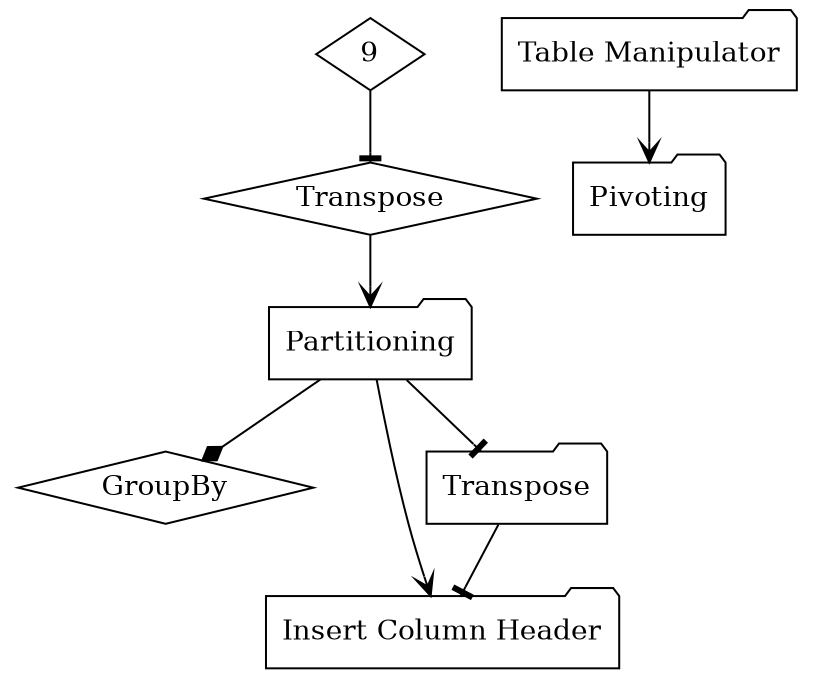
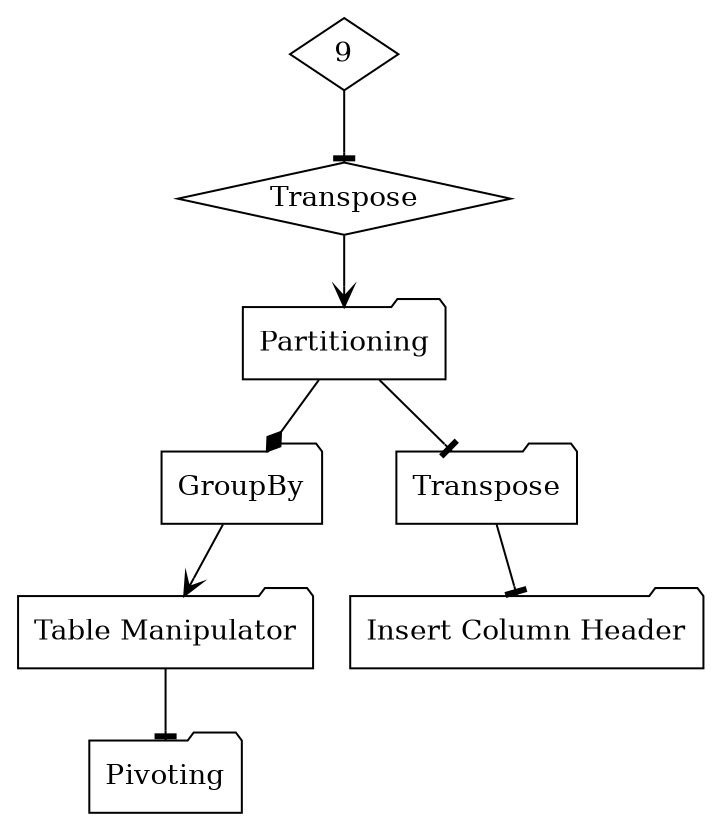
edge "Table Manipulator" -> "Pivoting": arrowhead vee -> tee
edge "Partitioning" -> "Insert Column Header": removed
node "GroupBy": shape diamond -> folder
edge "GroupBy" -> "Table Manipulator": added
